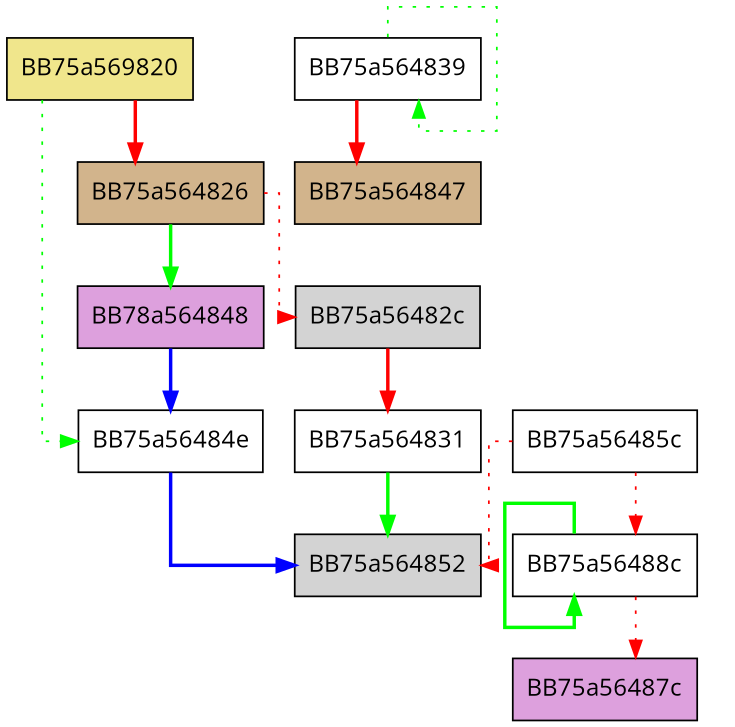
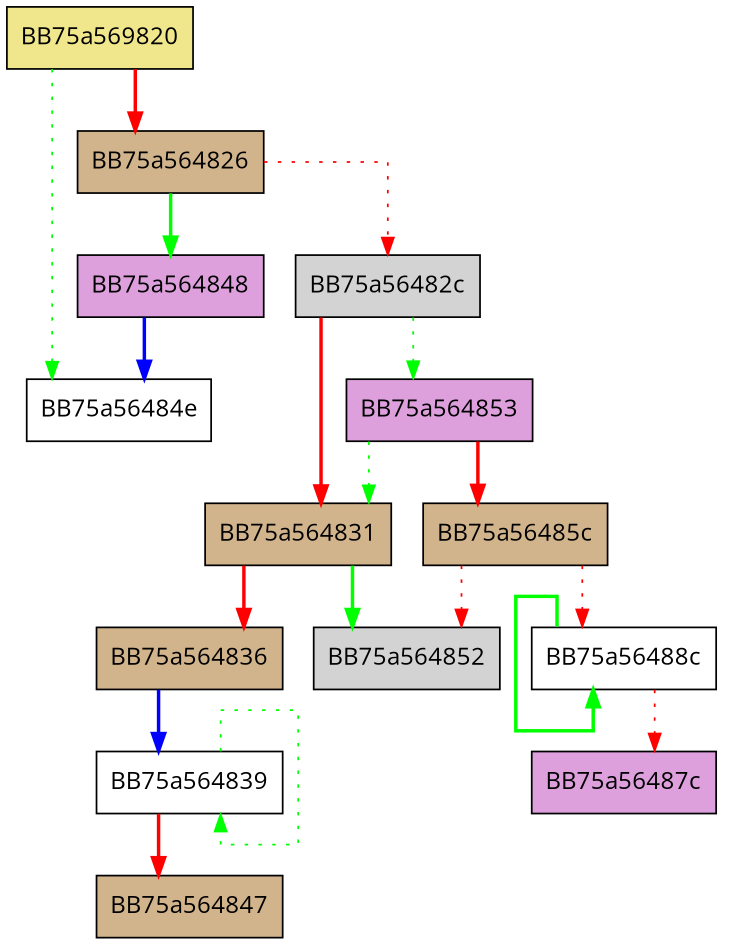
node "BB78a564848": label "BB78a564848" -> "BB75a564848"
node "BB75a564853": added
node "BB75a564831": fillcolor white -> tan
node "BB75a56485c": fillcolor white -> tan
edge "BB75a56484e" -> "BB75a564852": removed
node "BB75a564836": added
